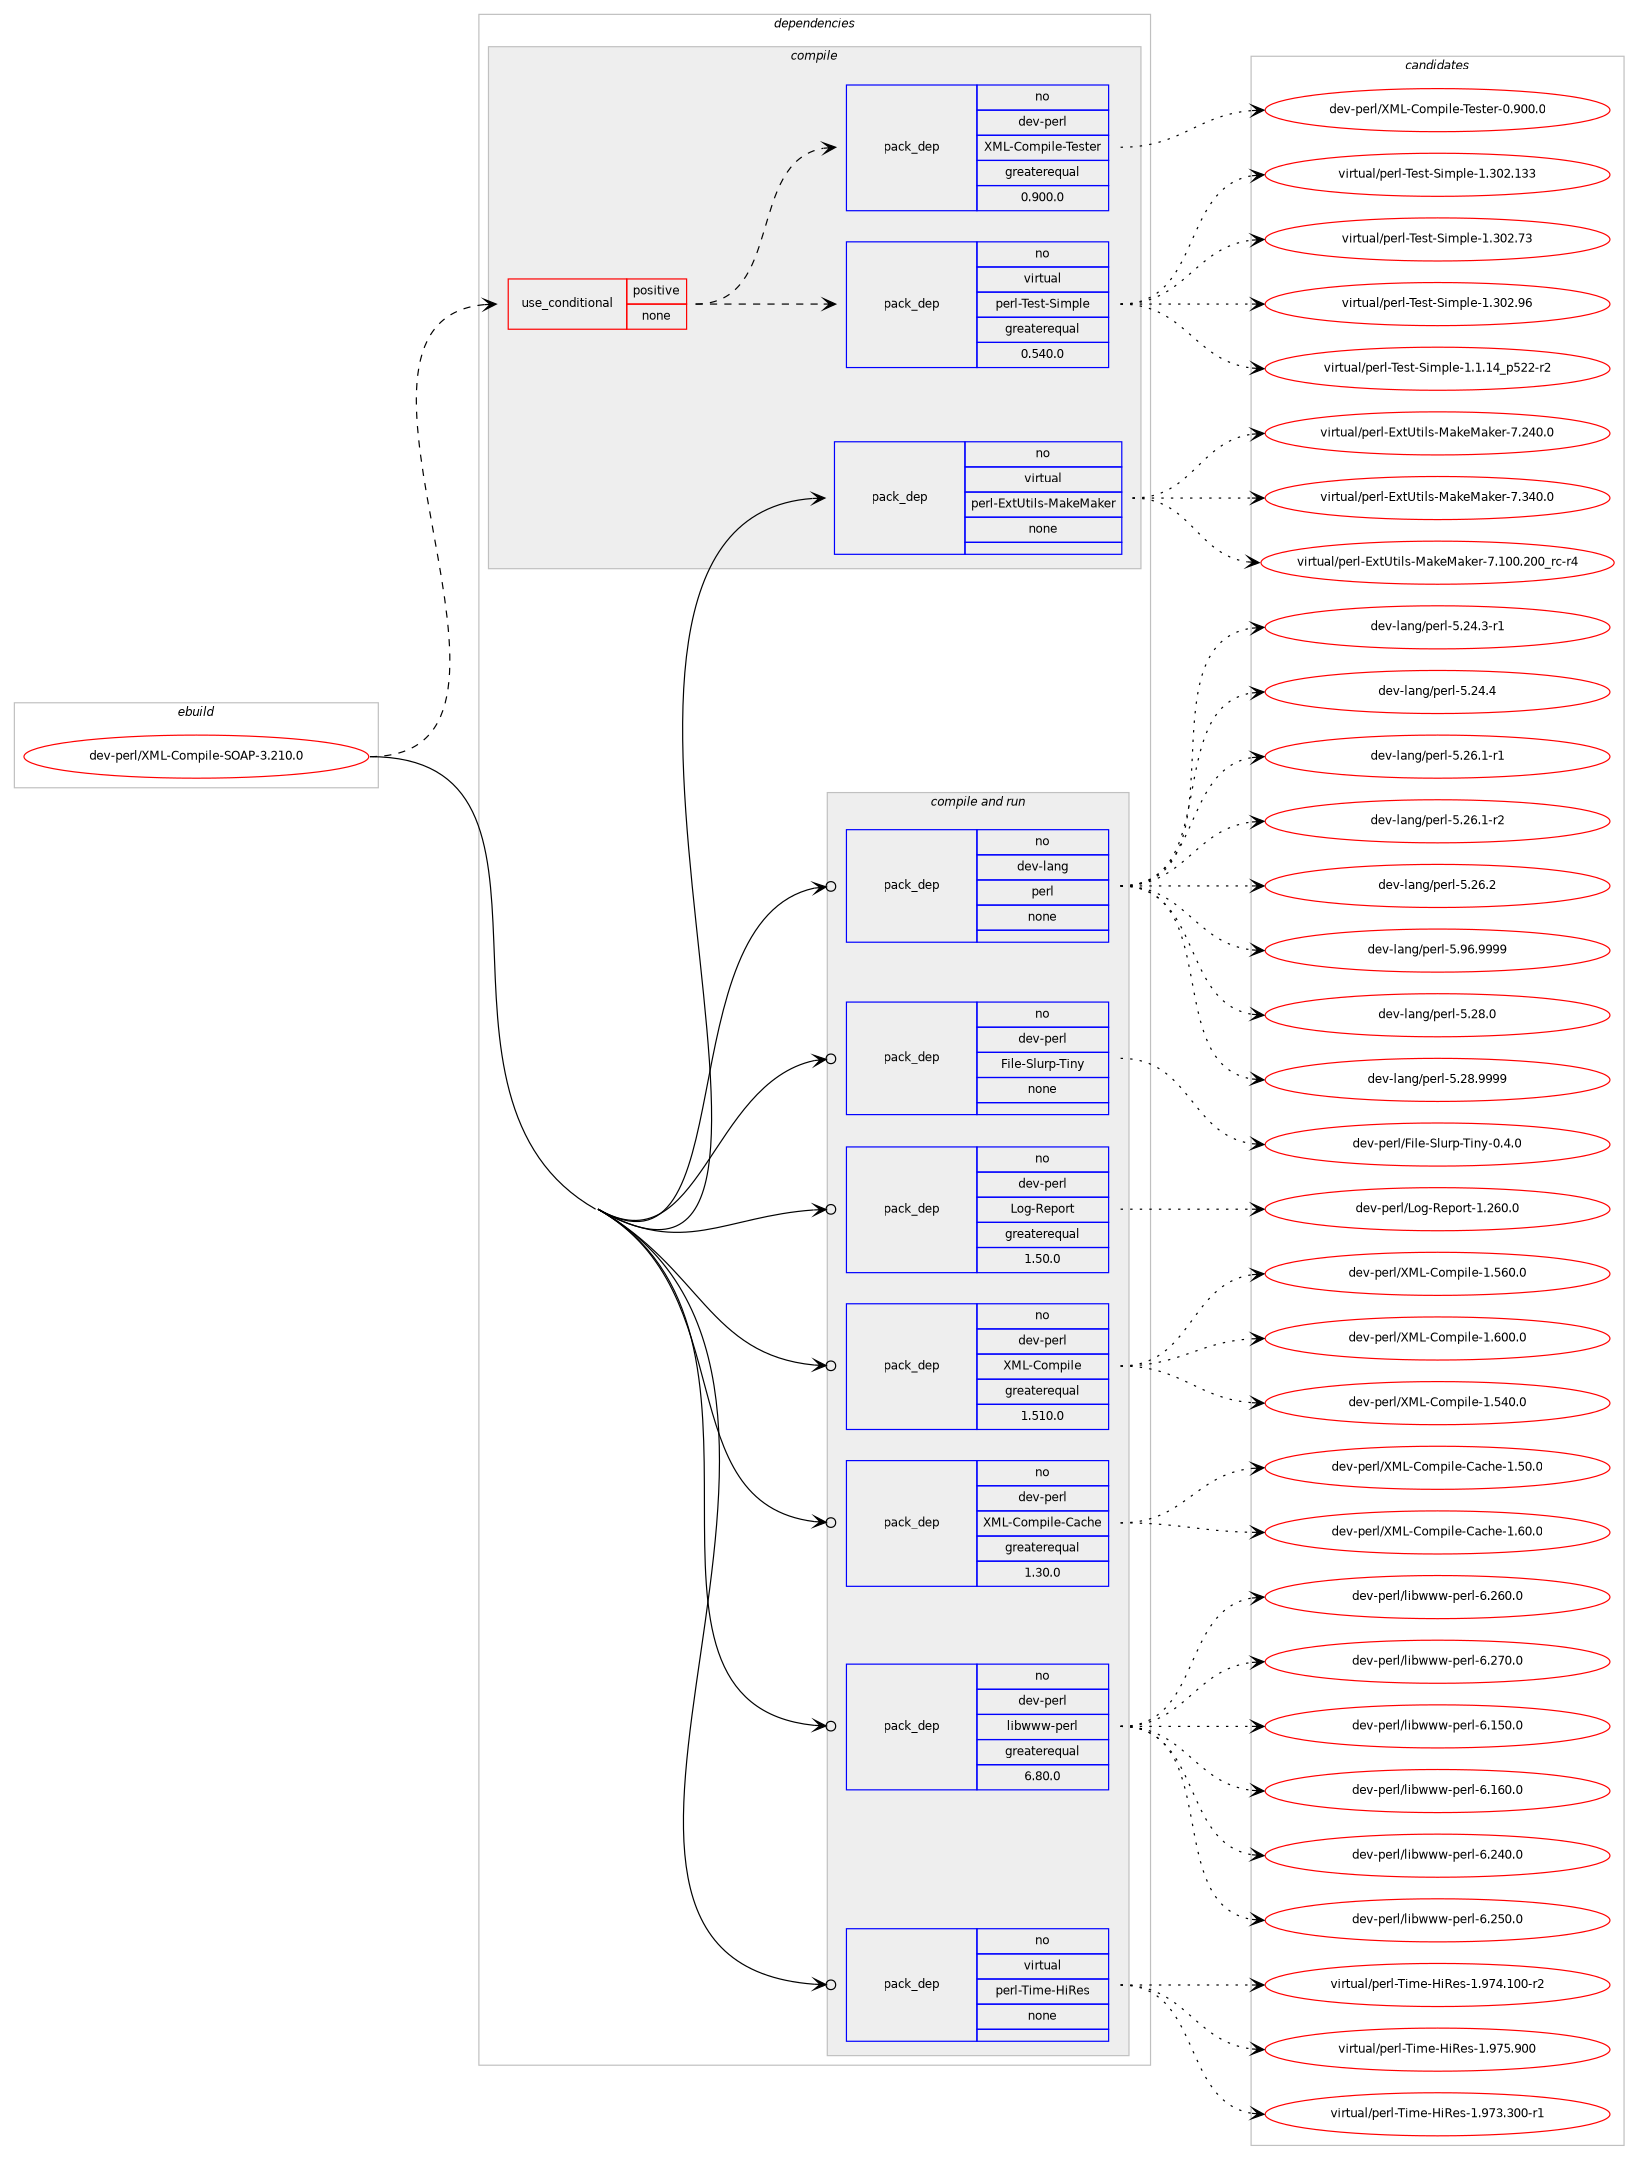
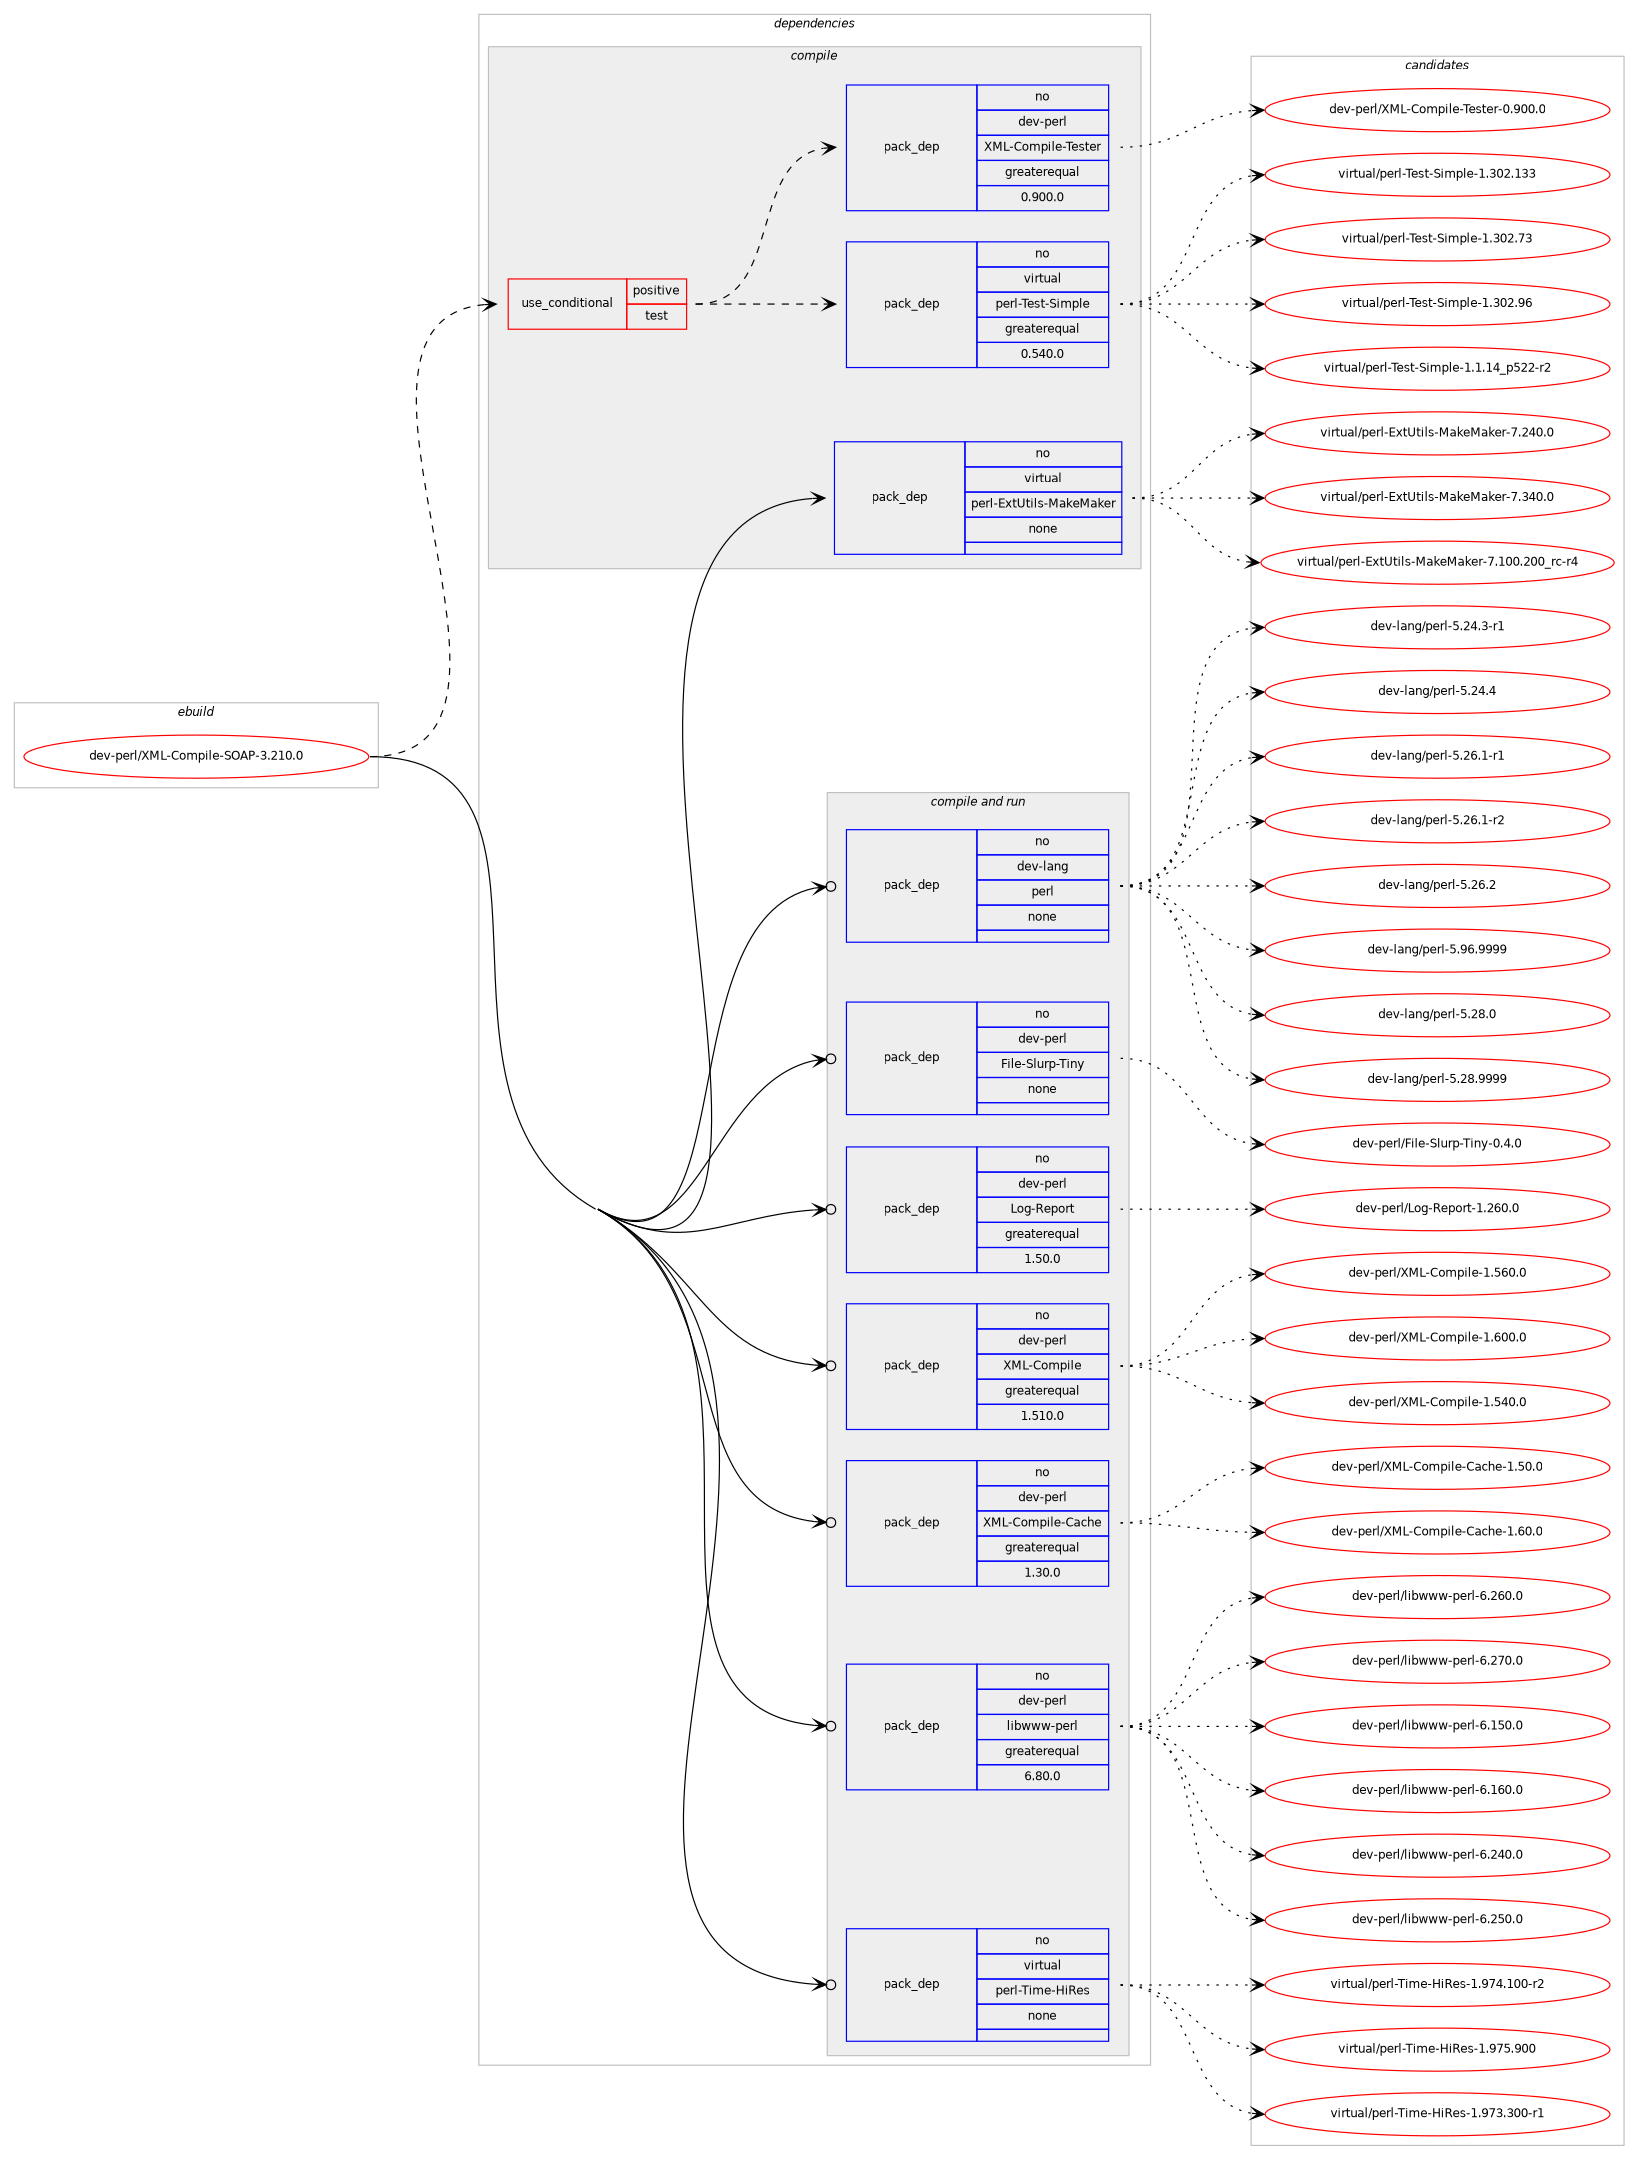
node "use_conditional": text "none" -> "test"
